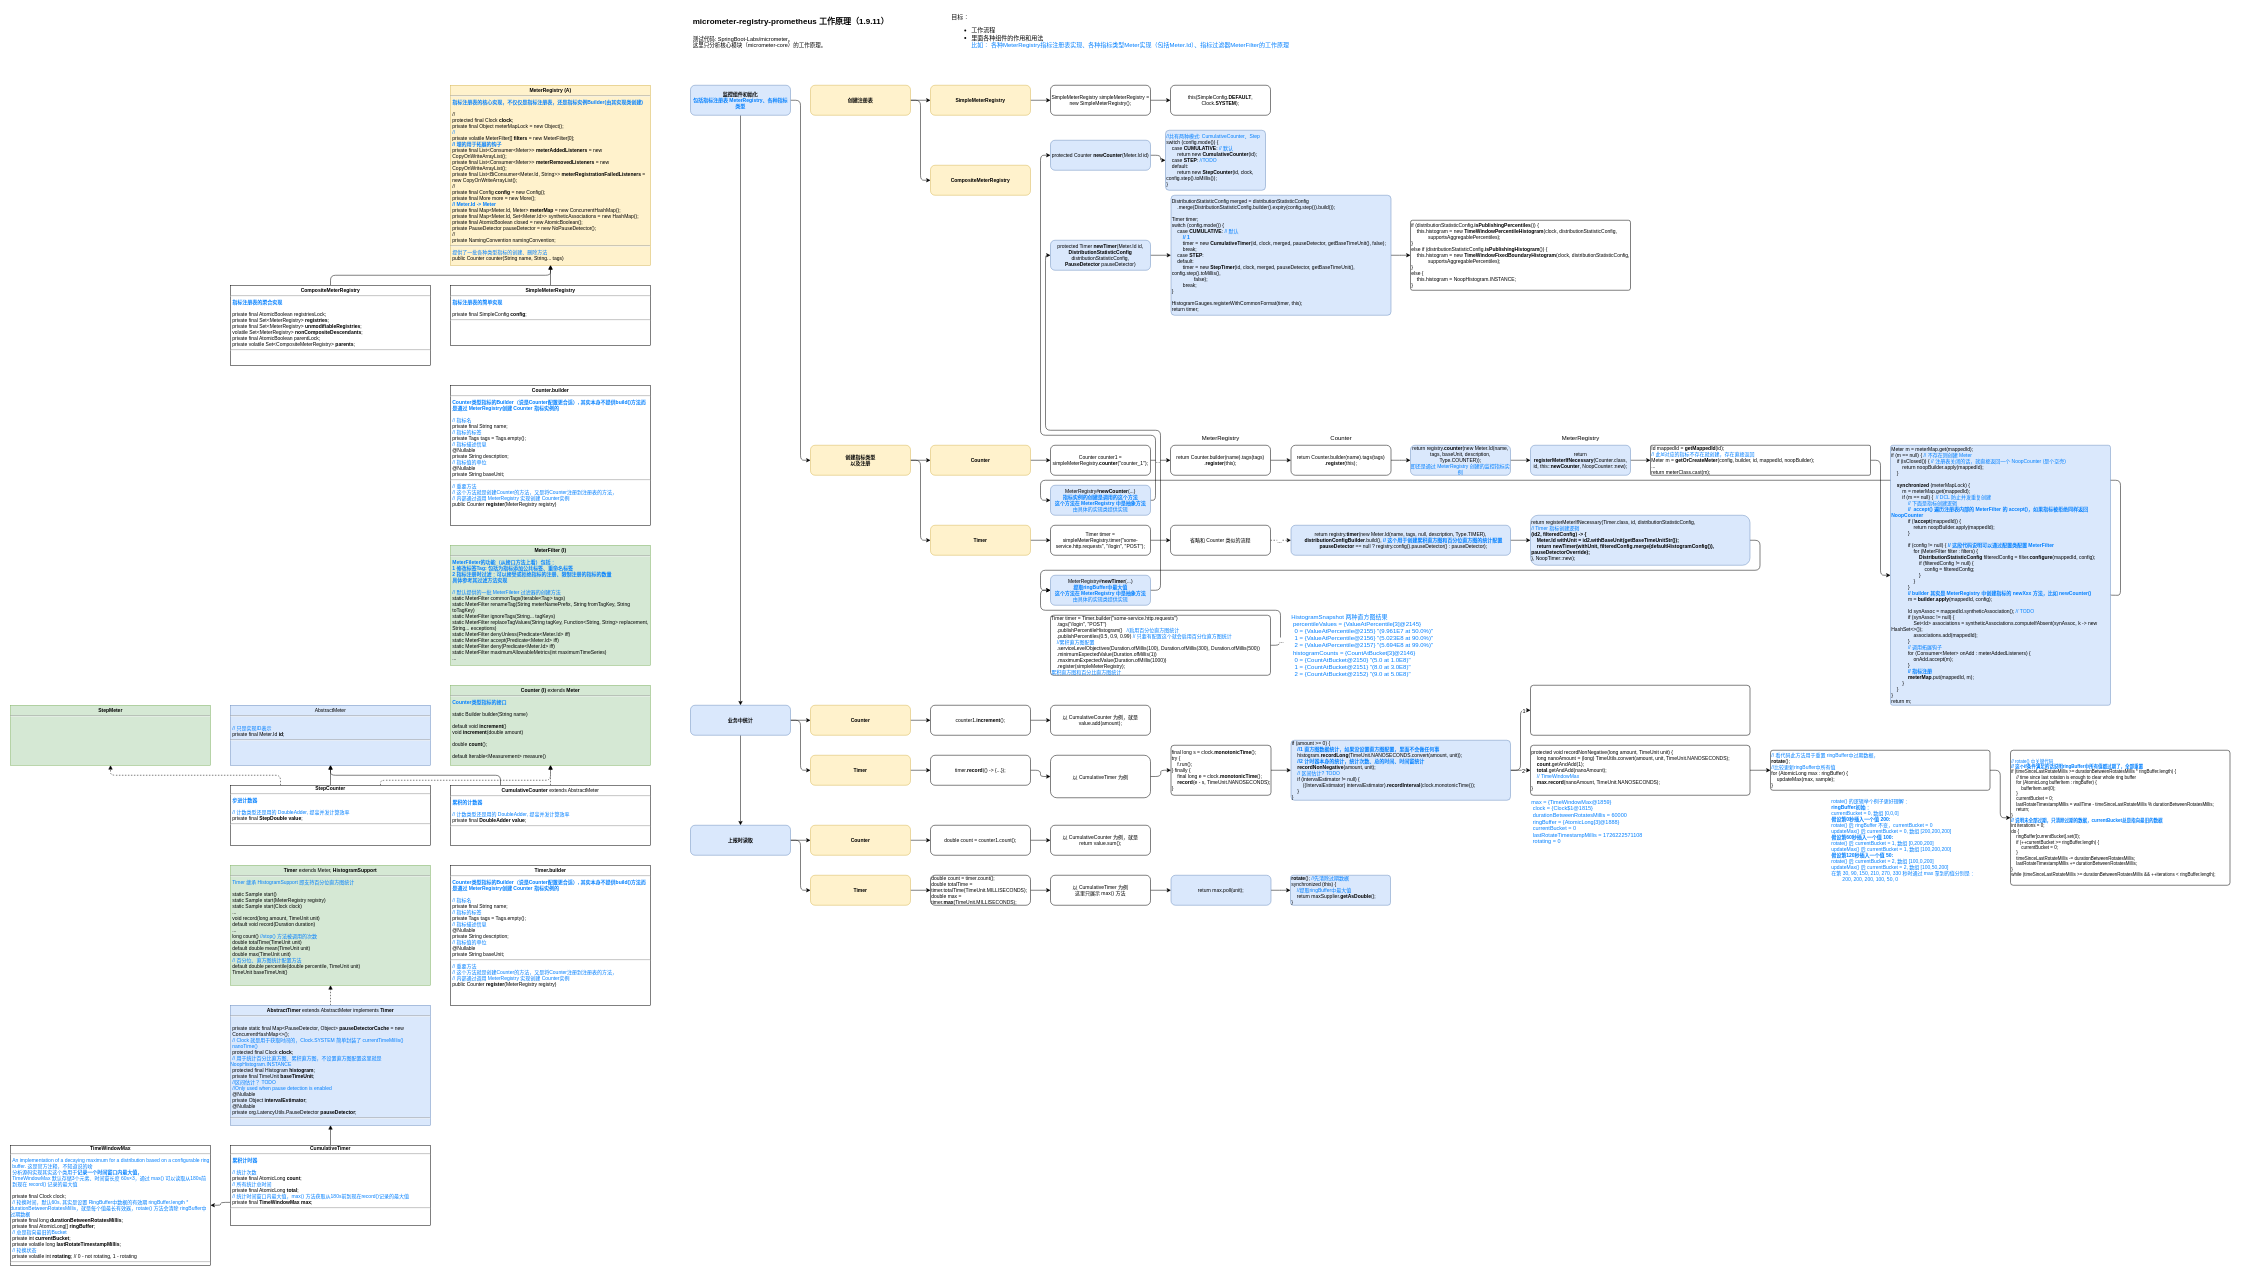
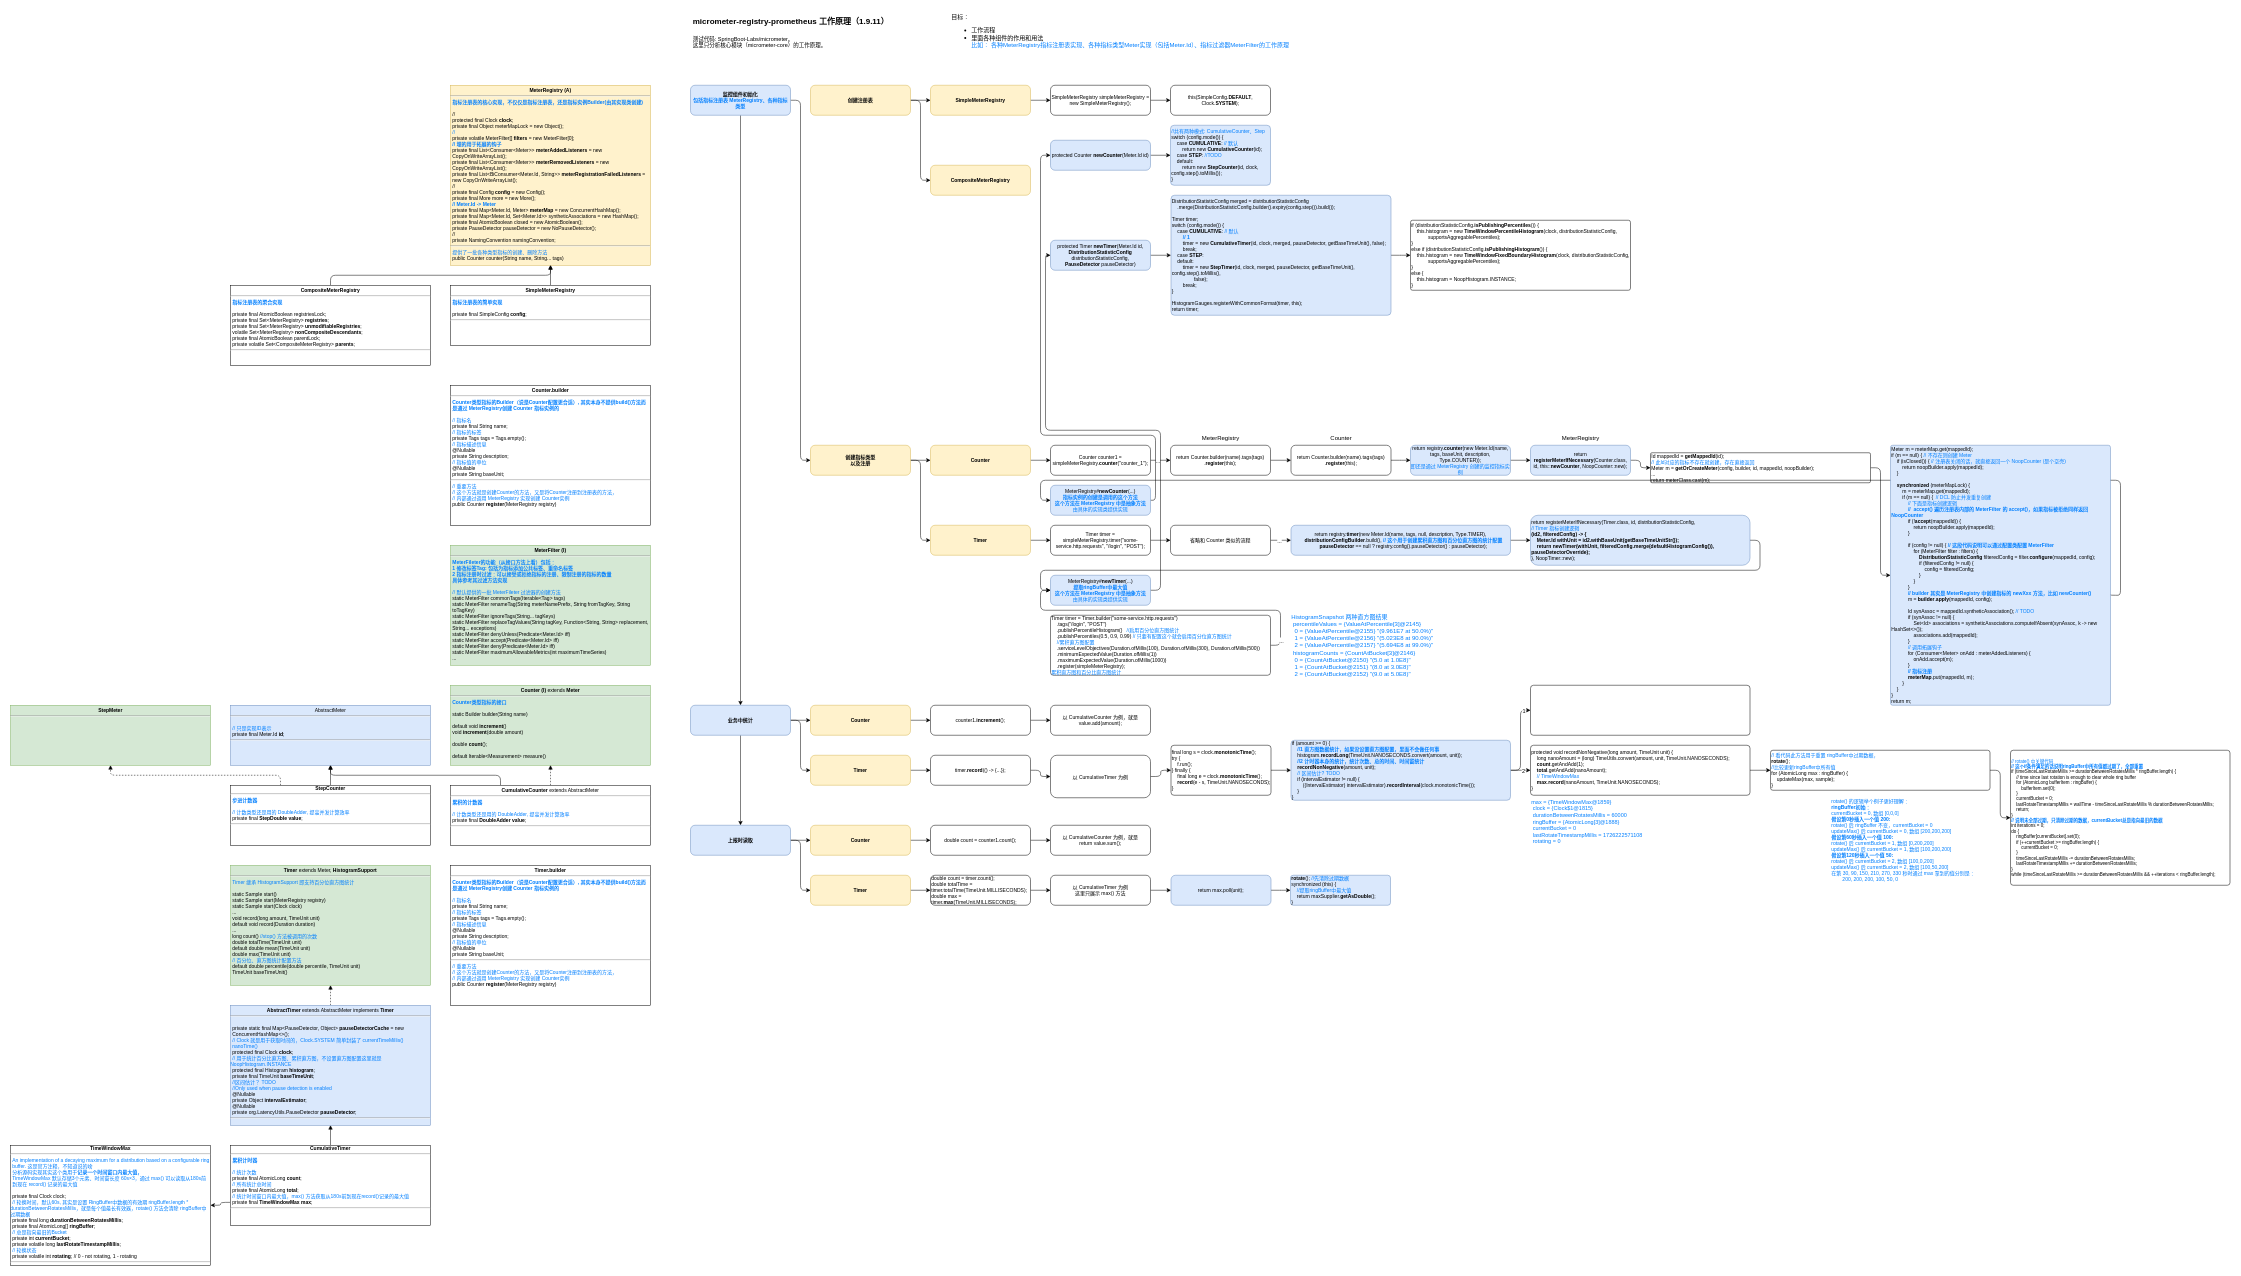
node "//共有两种模式: CumulativeCounter、Step switch (config.mode()) { case CUMULATIVE: // 默认 return new CumulativeCounter(id); case STEP: //TODO default: return new StepCounter(id, clock, config.step().toMillis()); }": moved (1215, 160) -> (1220, 155)
node "Id mappedId = getMappedId(id); // 此Id对应的指标不存在就创建，存在直接返回 Meter m = getOrCreateMeter(config, builder, id, mappedId, noopBuilder); ... return meterClass.cast(m);": moved (1760, 460) -> (1760, 468)
edge "省略和 Counter 类似的流程" -> "return registry.timer(new Meter.Id(name, tags, null, description, Type.TIMER), distributionConfigBuilder.build(), // 这个用于创建累积直方图和百分位直方图的统计配置 pauseDetector == null ? registry.config().pauseDetector() : pauseDetector);": style dashed -> solid
edge "StepCounter 步进计数器 // 计数类型还是用的 DoubleAdder, 提高并发计算效率 private final StepDouble value;" -> "Counter (I) extends Meter Counter类型指标的接口 static Builder builder(String name) default void increment() void increment(double amount) double count(); default Iterable<Measurement> measure()": removed
